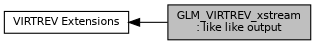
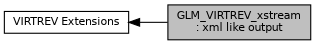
node "GLM_VIRTREV_xstream : like like output": label "GLM_VIRTREV_xstream : like like output" -> "GLM_VIRTREV_xstream : xml like output"
